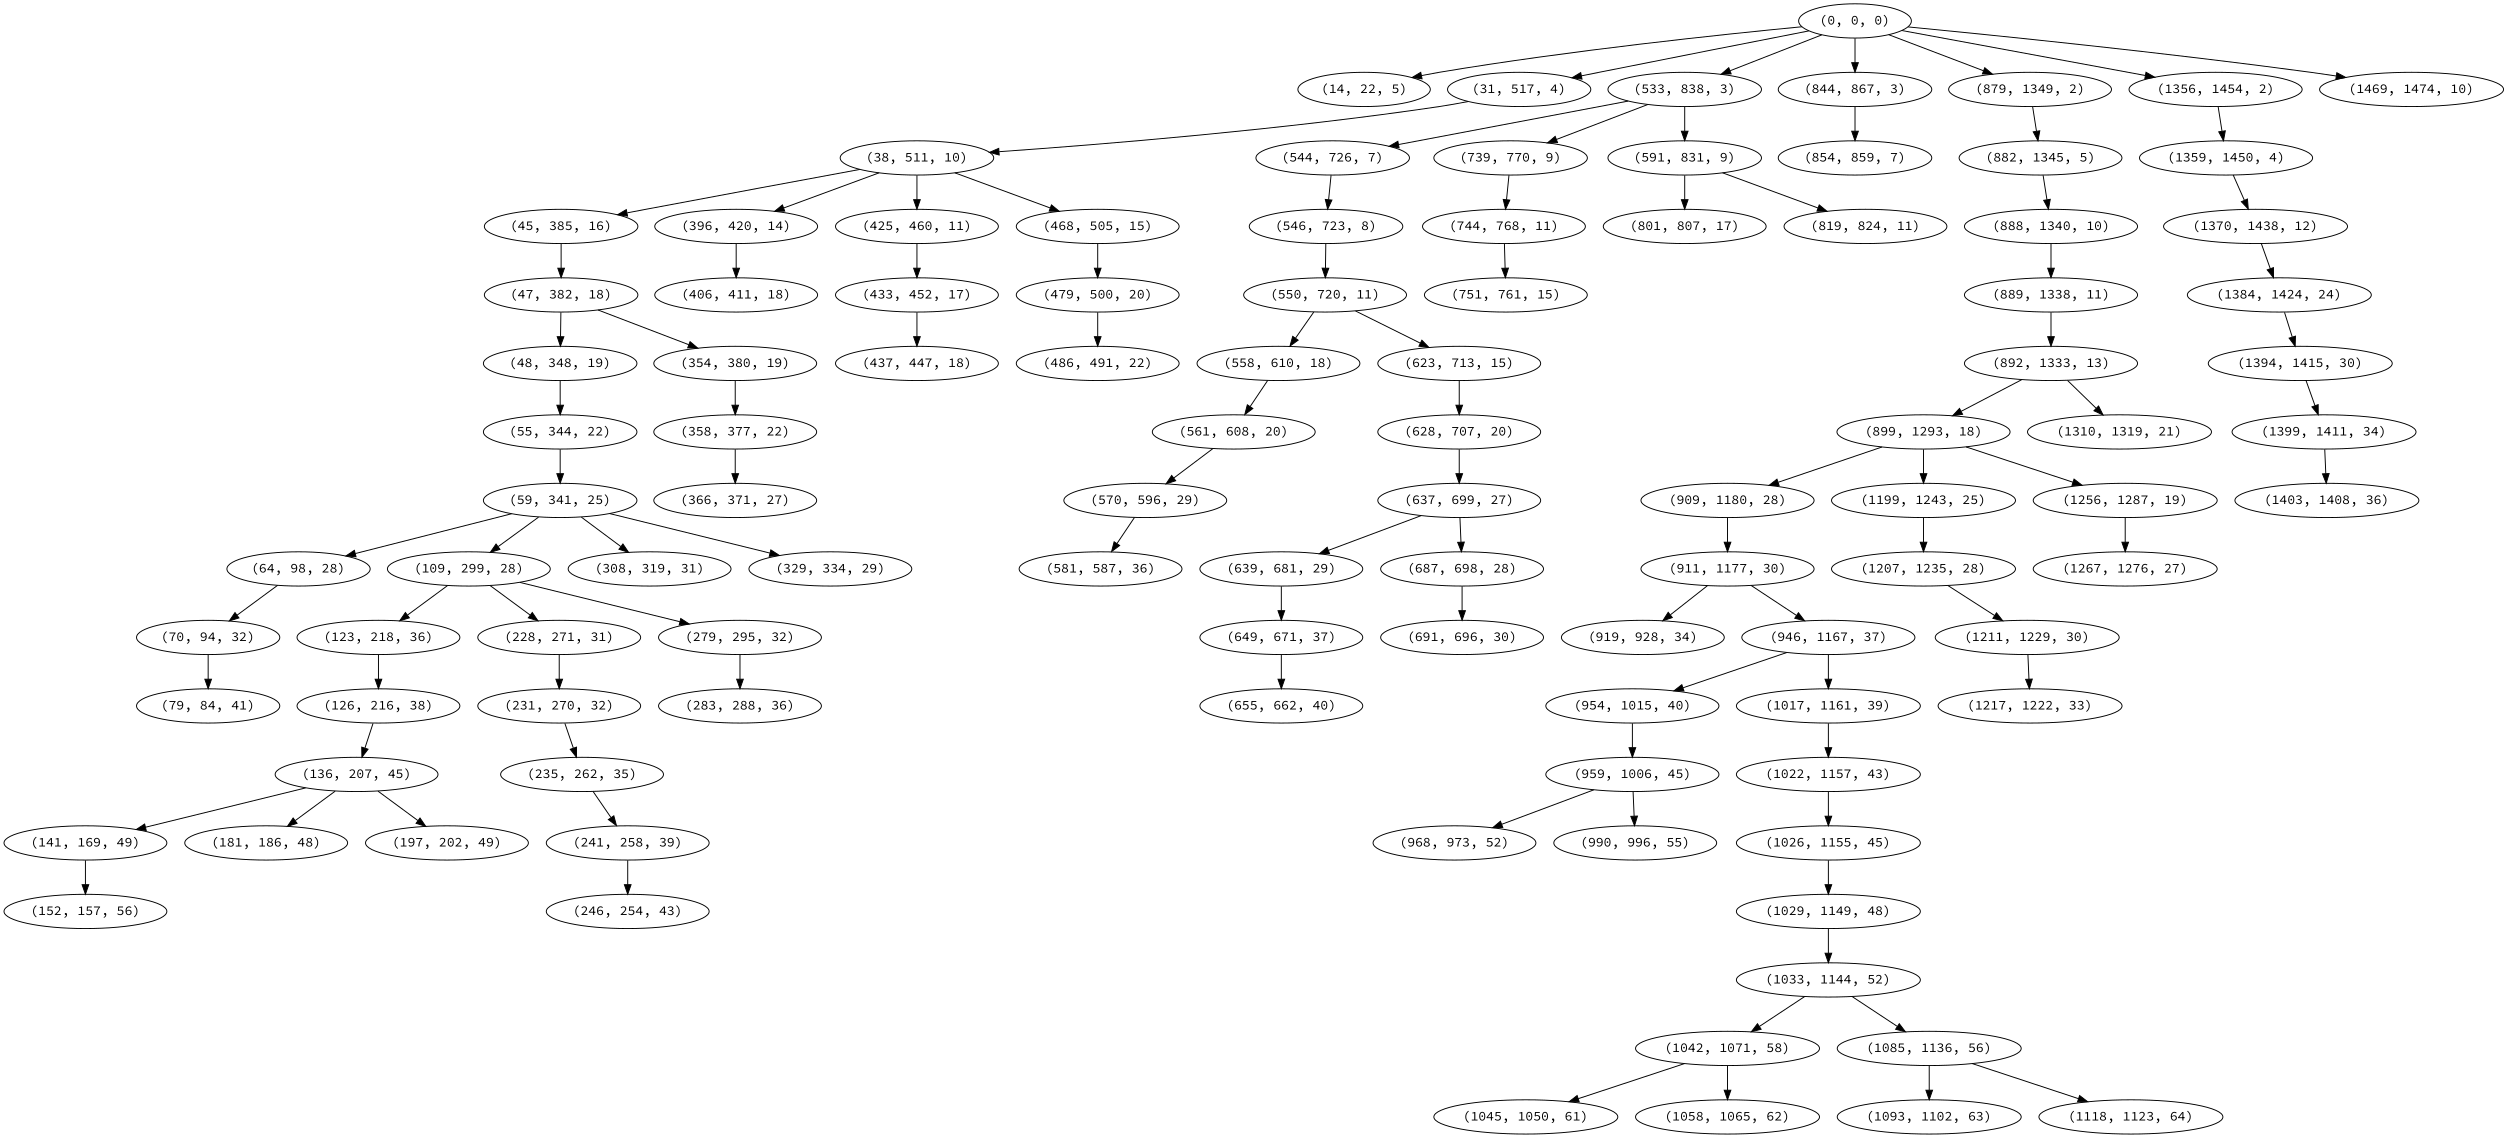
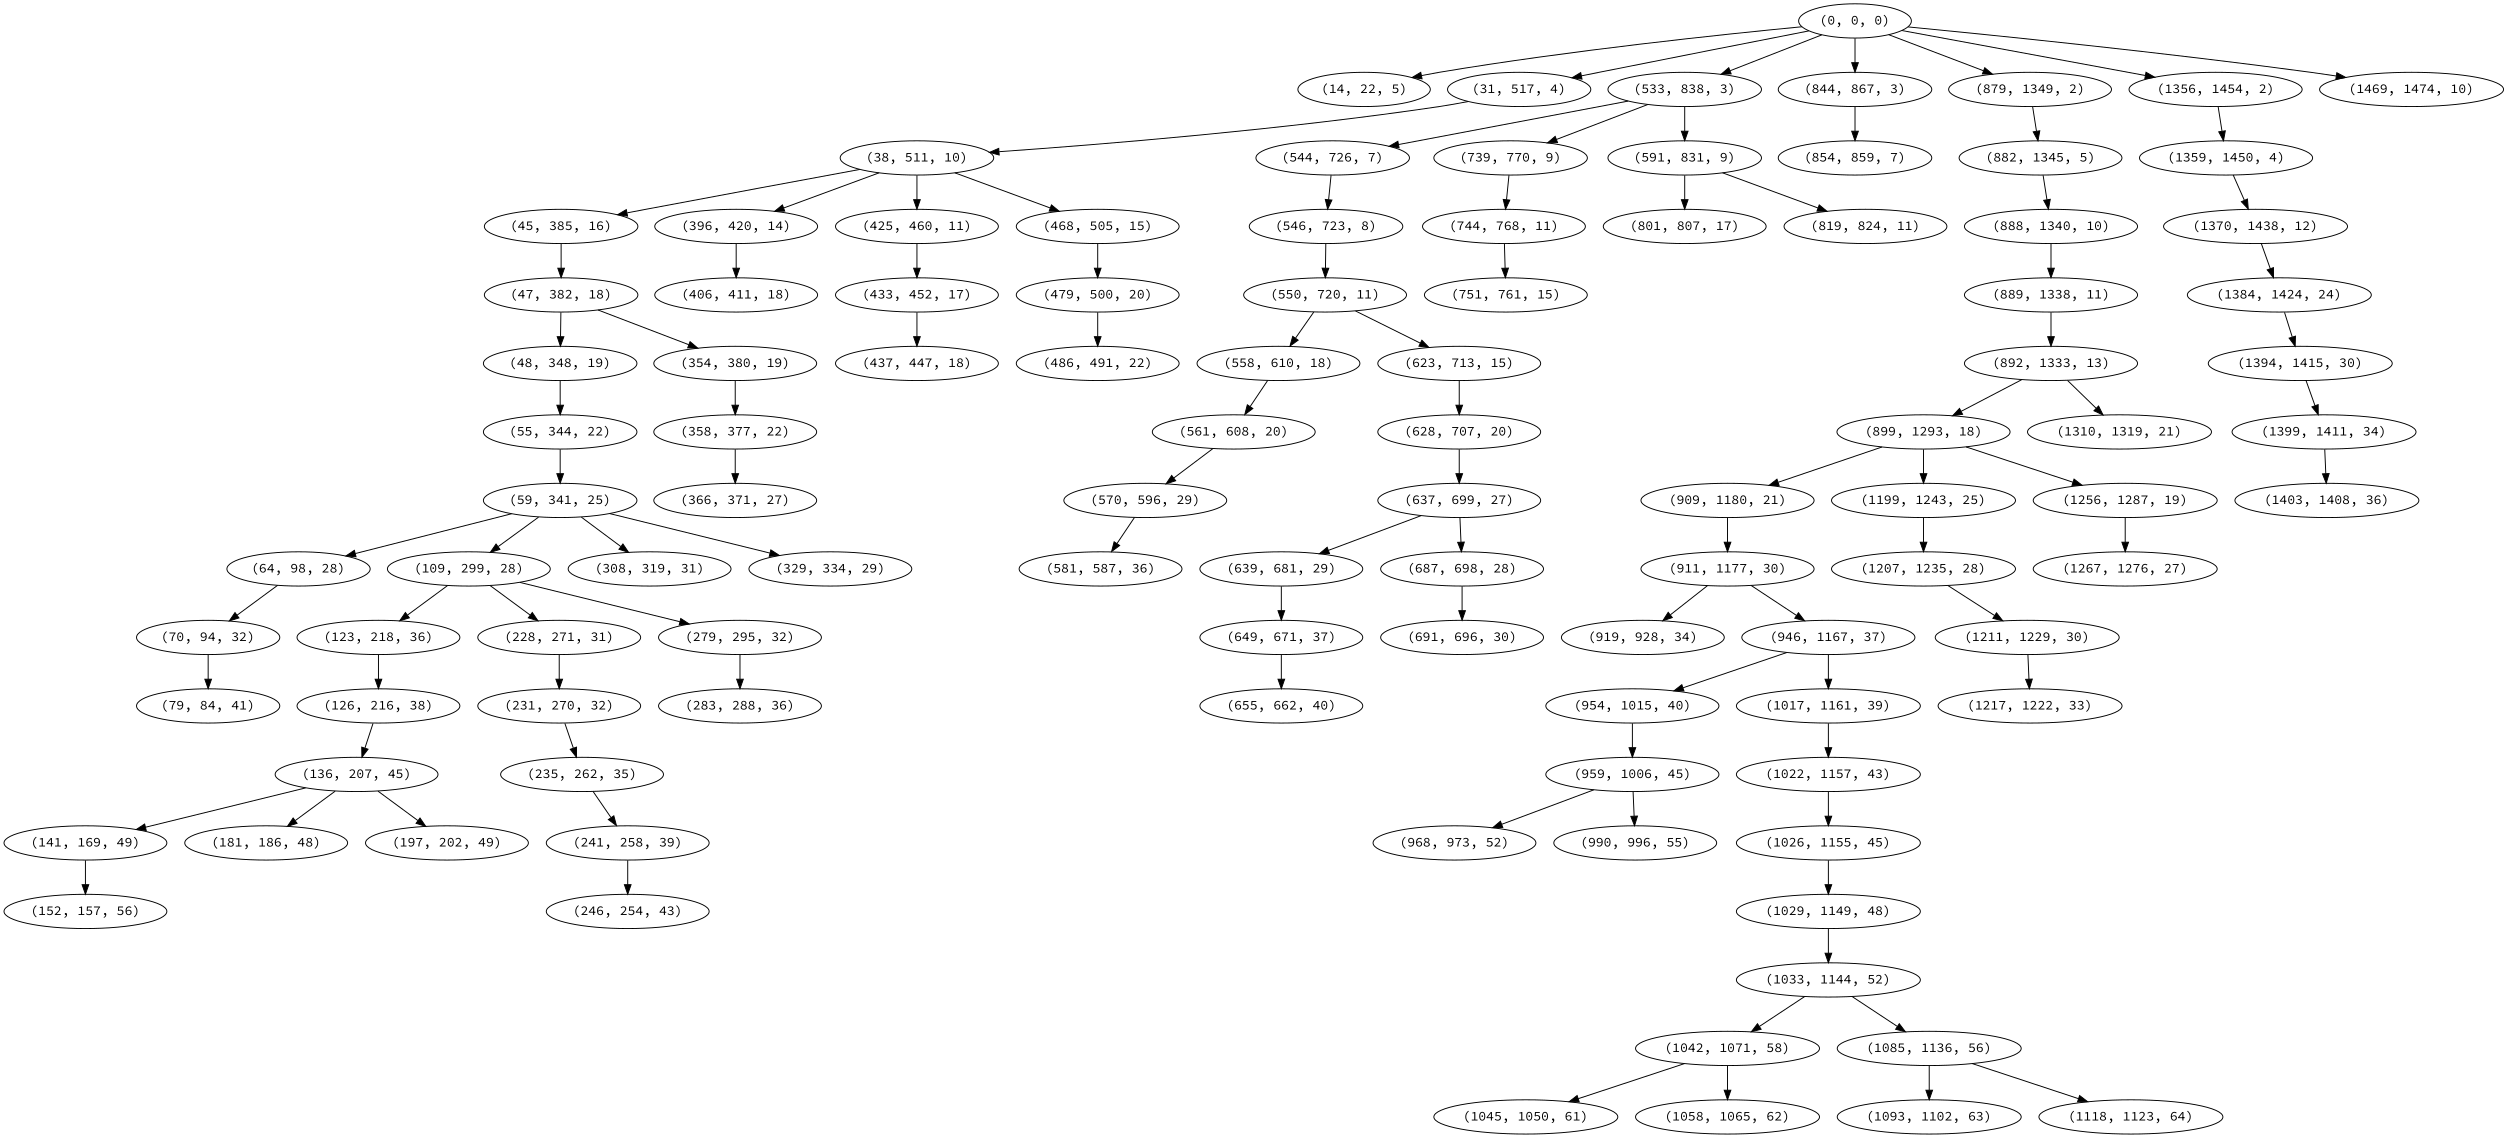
node "(909, 1180, 28)": label "(909, 1180, 28)" -> "(909, 1180, 21)"
